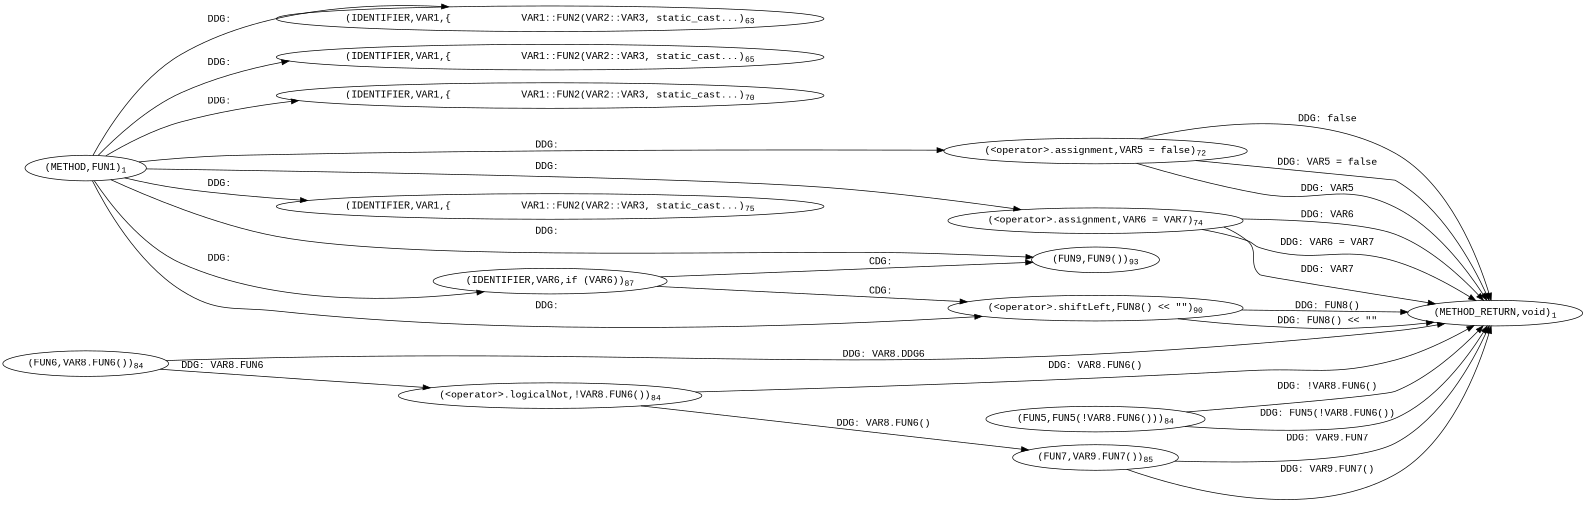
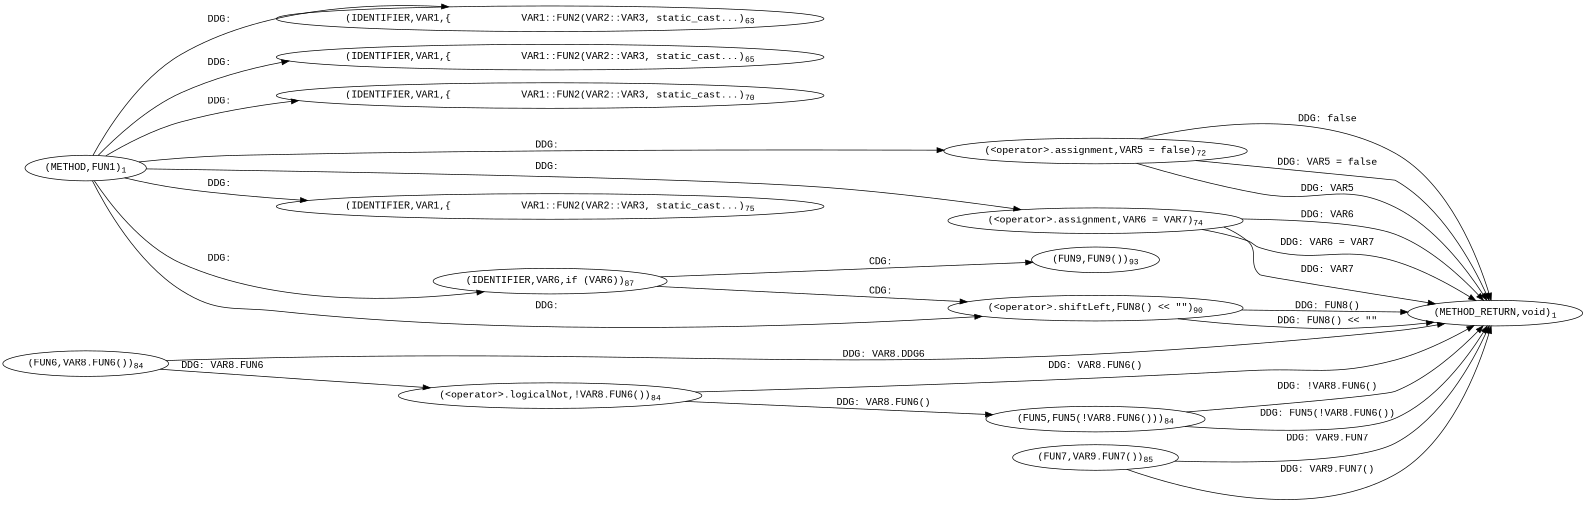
edge "(METHOD,FUN1)" -> "(FUN9,FUN9())": removed, label "DDG:"
edge "(<operator>.logicalNot,!VAR8.FUN6())" -> "(FUN7,VAR9.FUN7())": now "(<operator>.logicalNot,!VAR8.FUN6())" -> "(FUN5,FUN5(!VAR8.FUN6()))"
